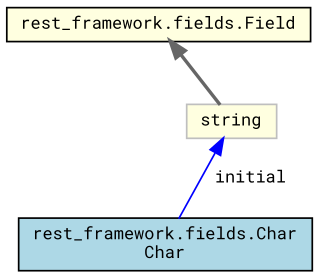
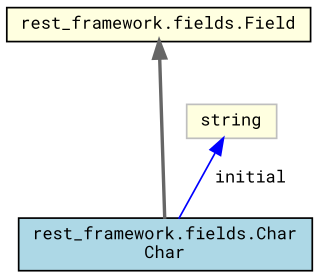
edge "string" -> "rest_framework.fields.Field": now "rest_framework.fields.Char Char" -> "rest_framework.fields.Field"
